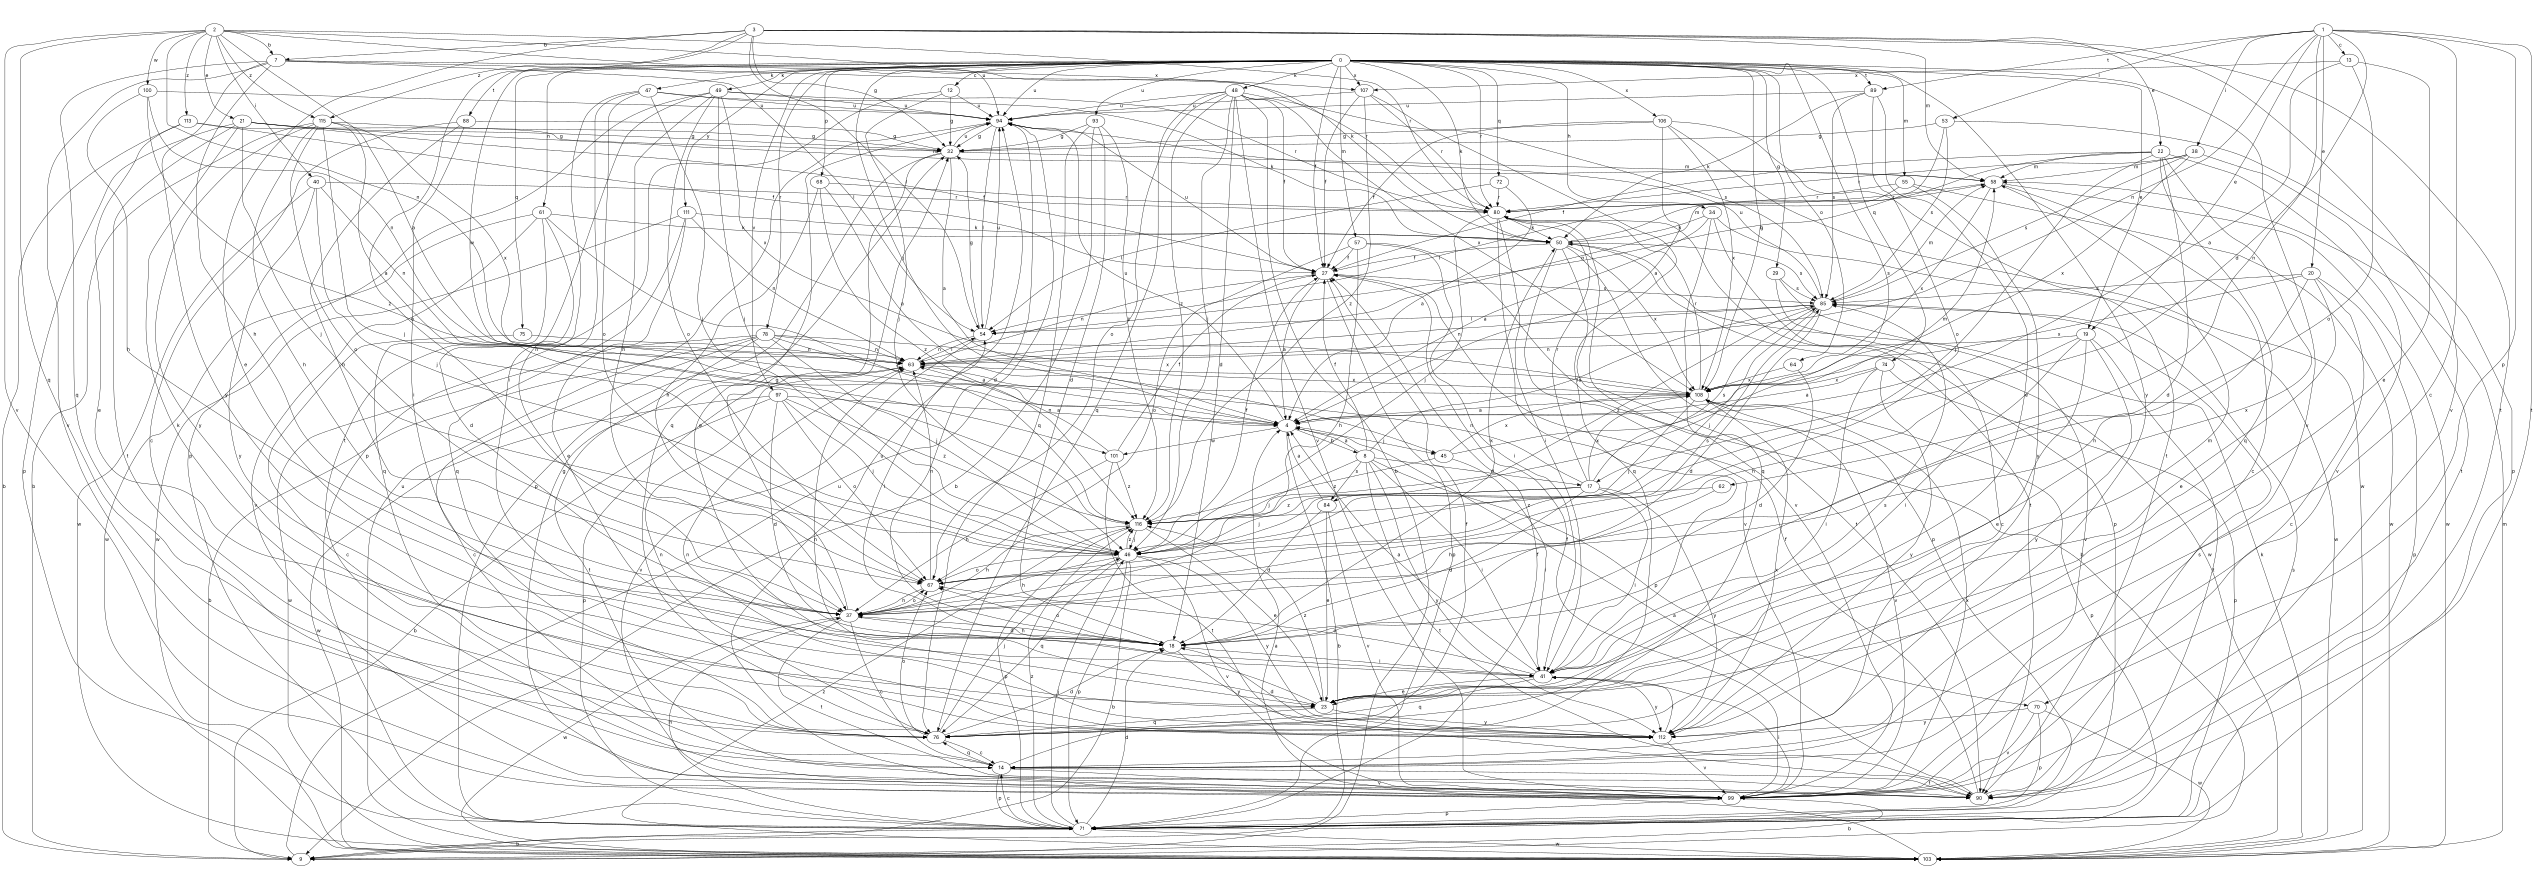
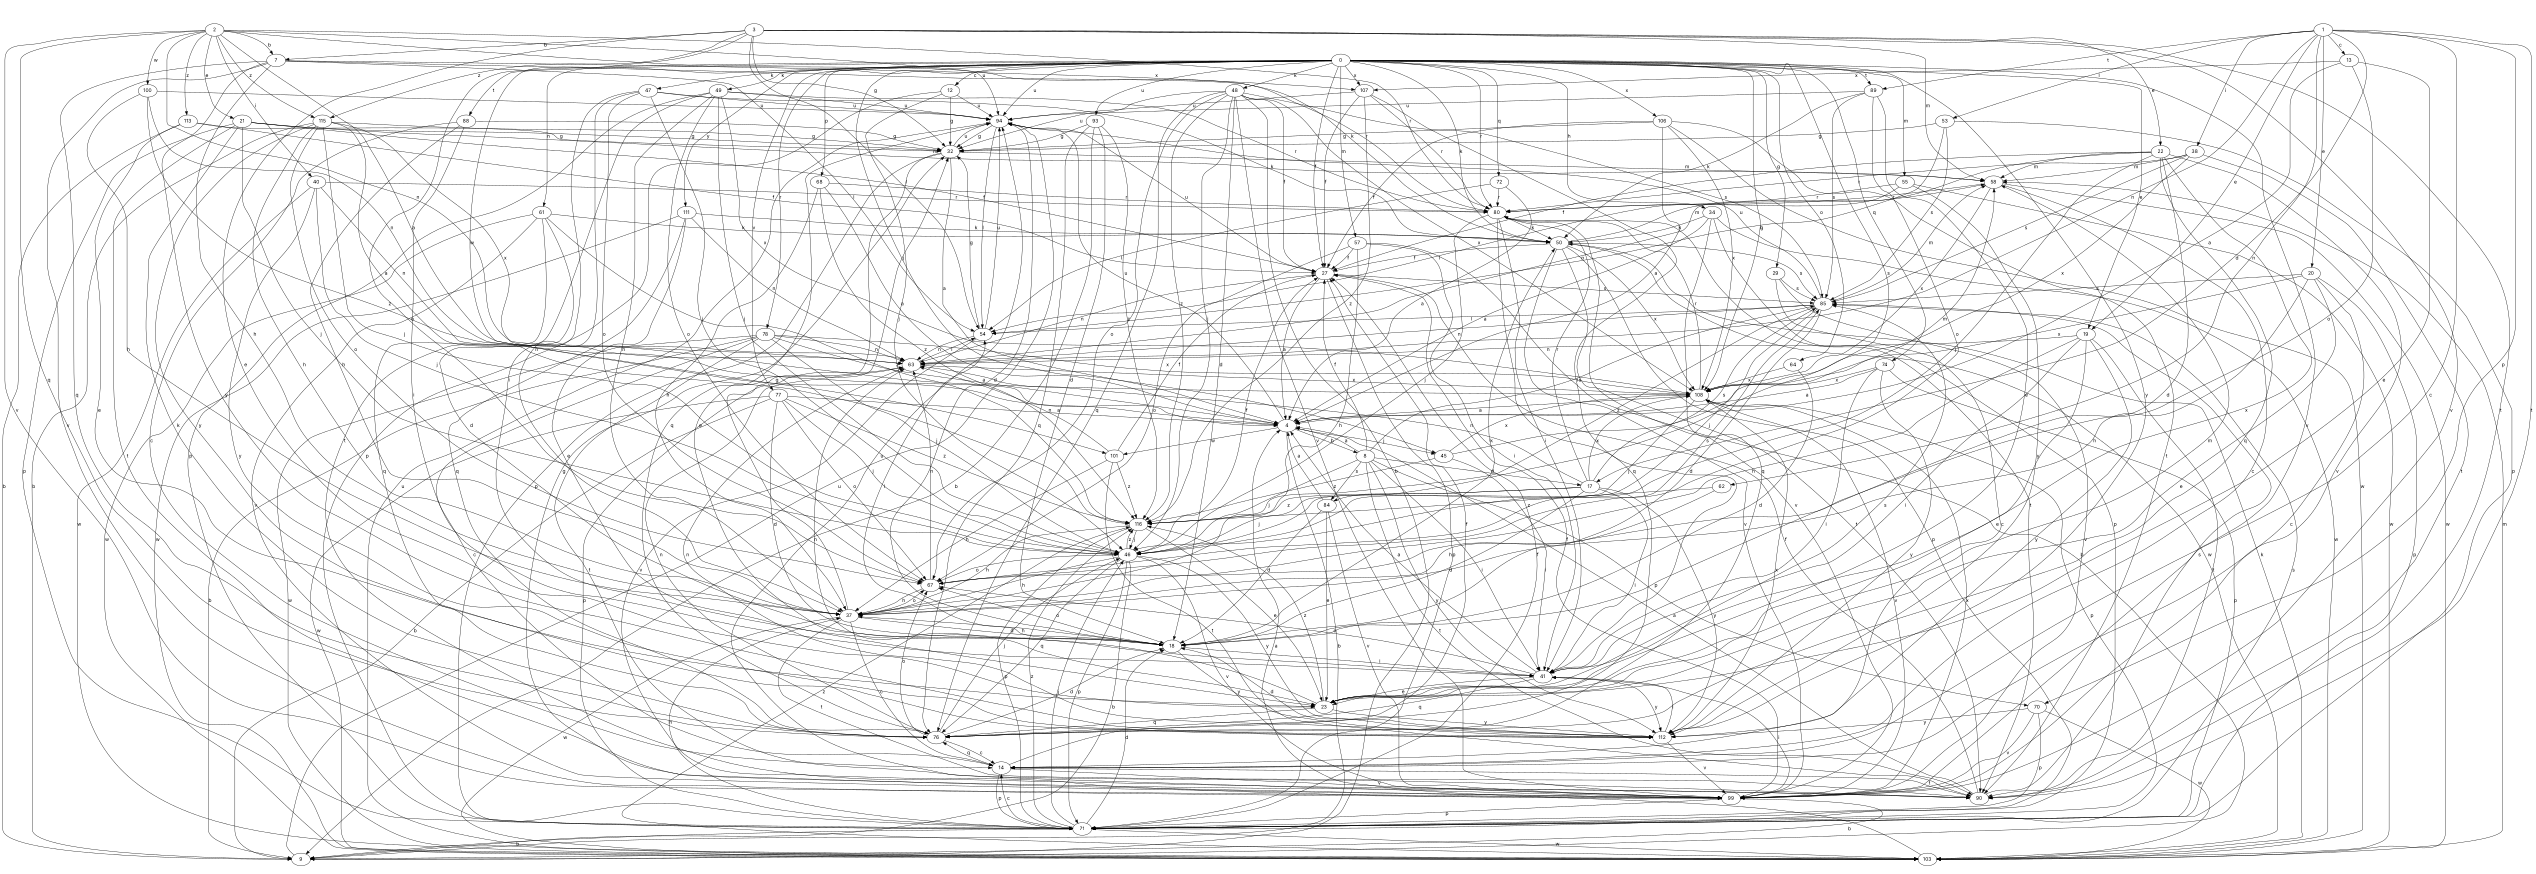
edge "48" -> "94": now "48" -> "32"
node "75": removed
node "97": label "97" -> "77"
